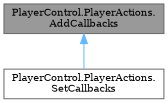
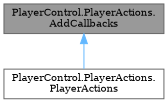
node "PlayerControl.PlayerActions. SetCallbacks": label "PlayerControl.PlayerActions. SetCallbacks" -> "PlayerControl.PlayerActions. PlayerActions"
